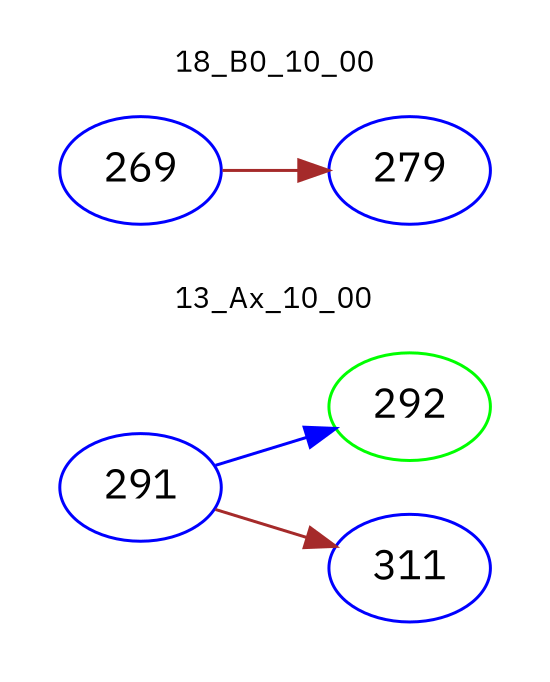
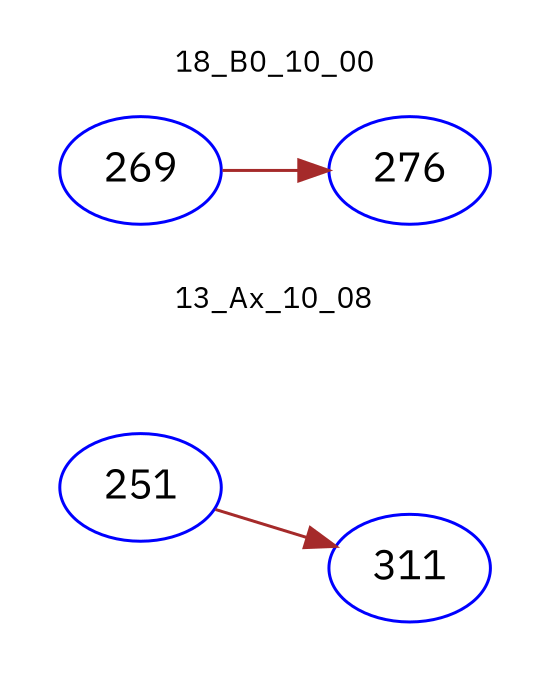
node "279": label "279" -> "276"
cluster "13_Ax_10_00": label "13_Ax_10_00" -> "13_Ax_10_08"
node "292": removed
node "291": label "291" -> "251"
